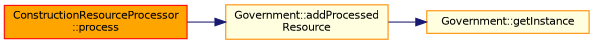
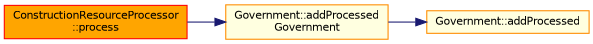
node "Government::addProcessed Resource": label "Government::addProcessed Resource" -> "Government::addProcessed Government"
node "Government::getInstance": label "Government::getInstance" -> "Government::addProcessed"
